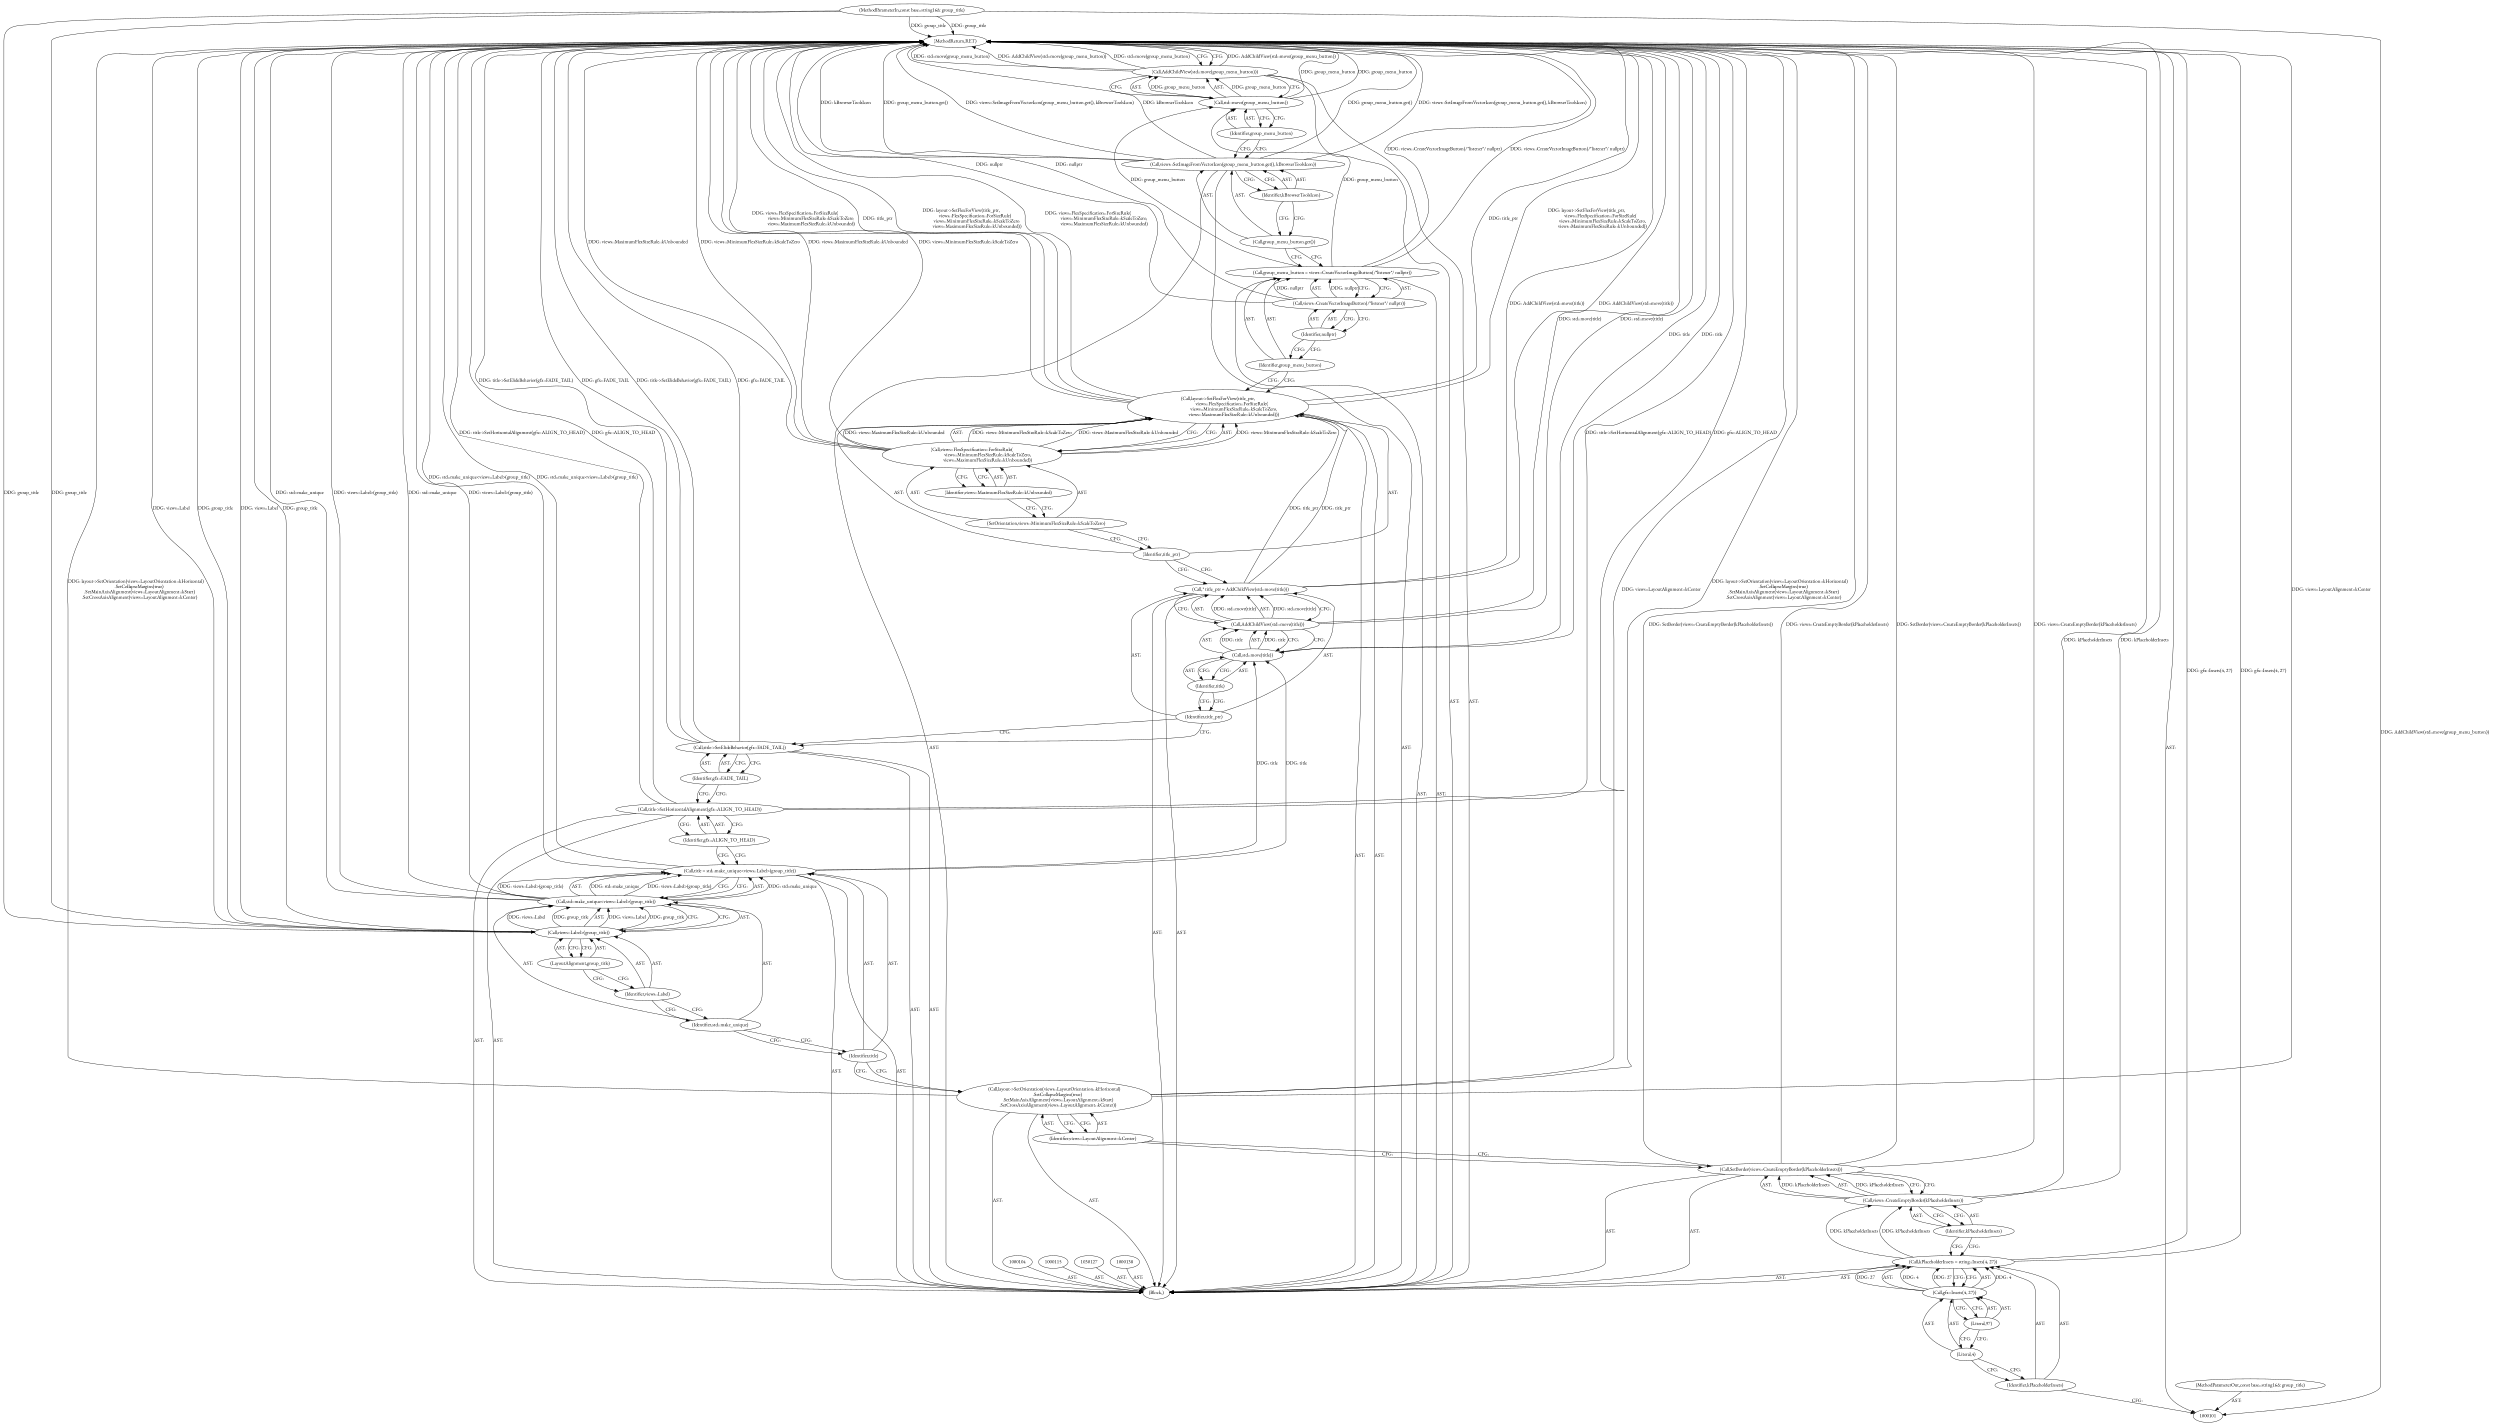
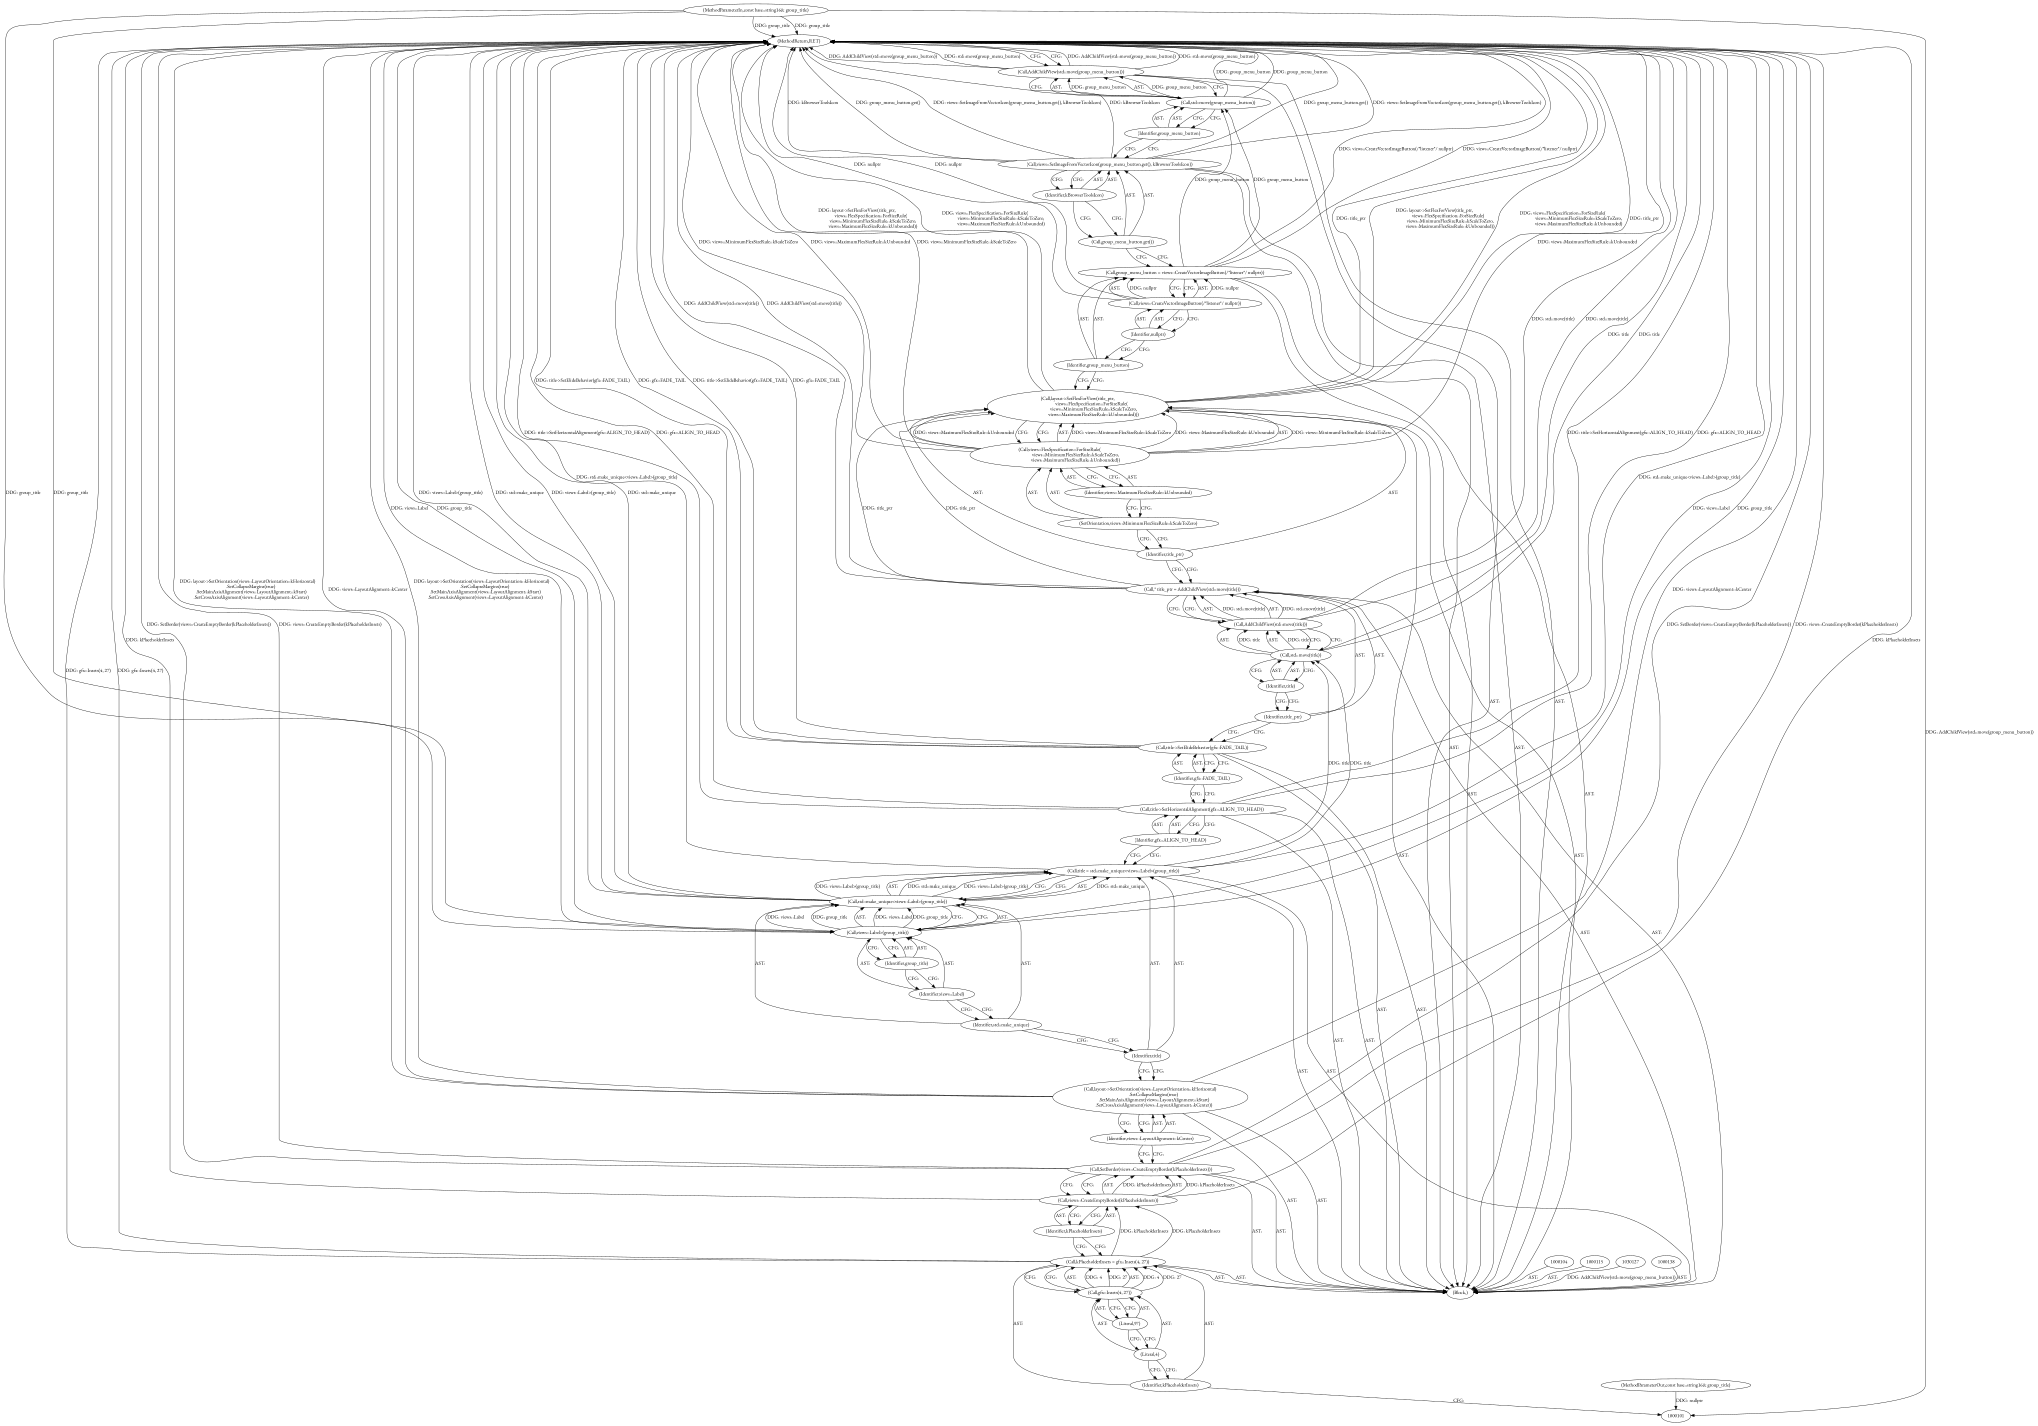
edge "(MethodReturn,RET)" -> "1000101": removed, label "AST:"
node "(LayoutAlignment,group_title)": label "(LayoutAlignment,group_title)" -> "(Identifier,group_title)"
node "(Call,kPlaceholderInsets = string::Insets(4, 27))": label "(Call,kPlaceholderInsets = string::Insets(4, 27))" -> "(Call,kPlaceholderInsets = gfx::Insets(4, 27))"
edge "1030127" -> "(Block,)": label "AST: " -> "DDG: AddChildView(std::move(group_menu_button))"
edge "(MethodParameterOut,const base::string16& group_title)" -> "1000101": label "AST: " -> "DDG: nullptr"
